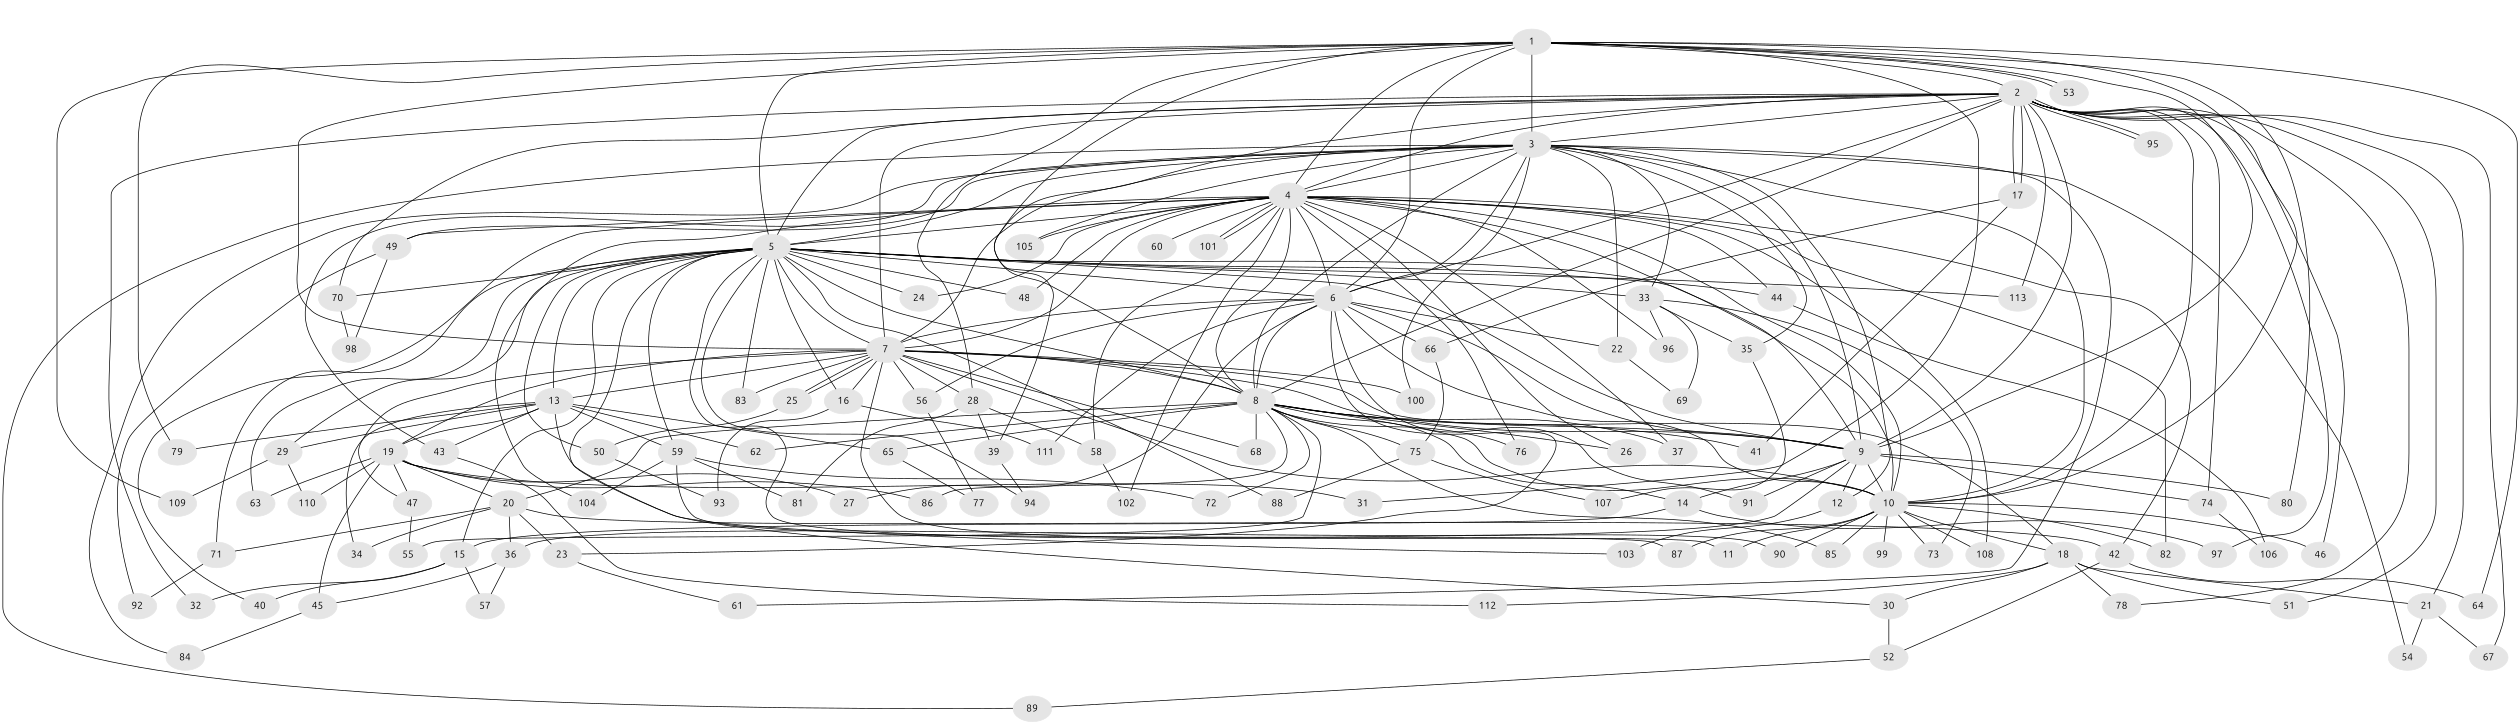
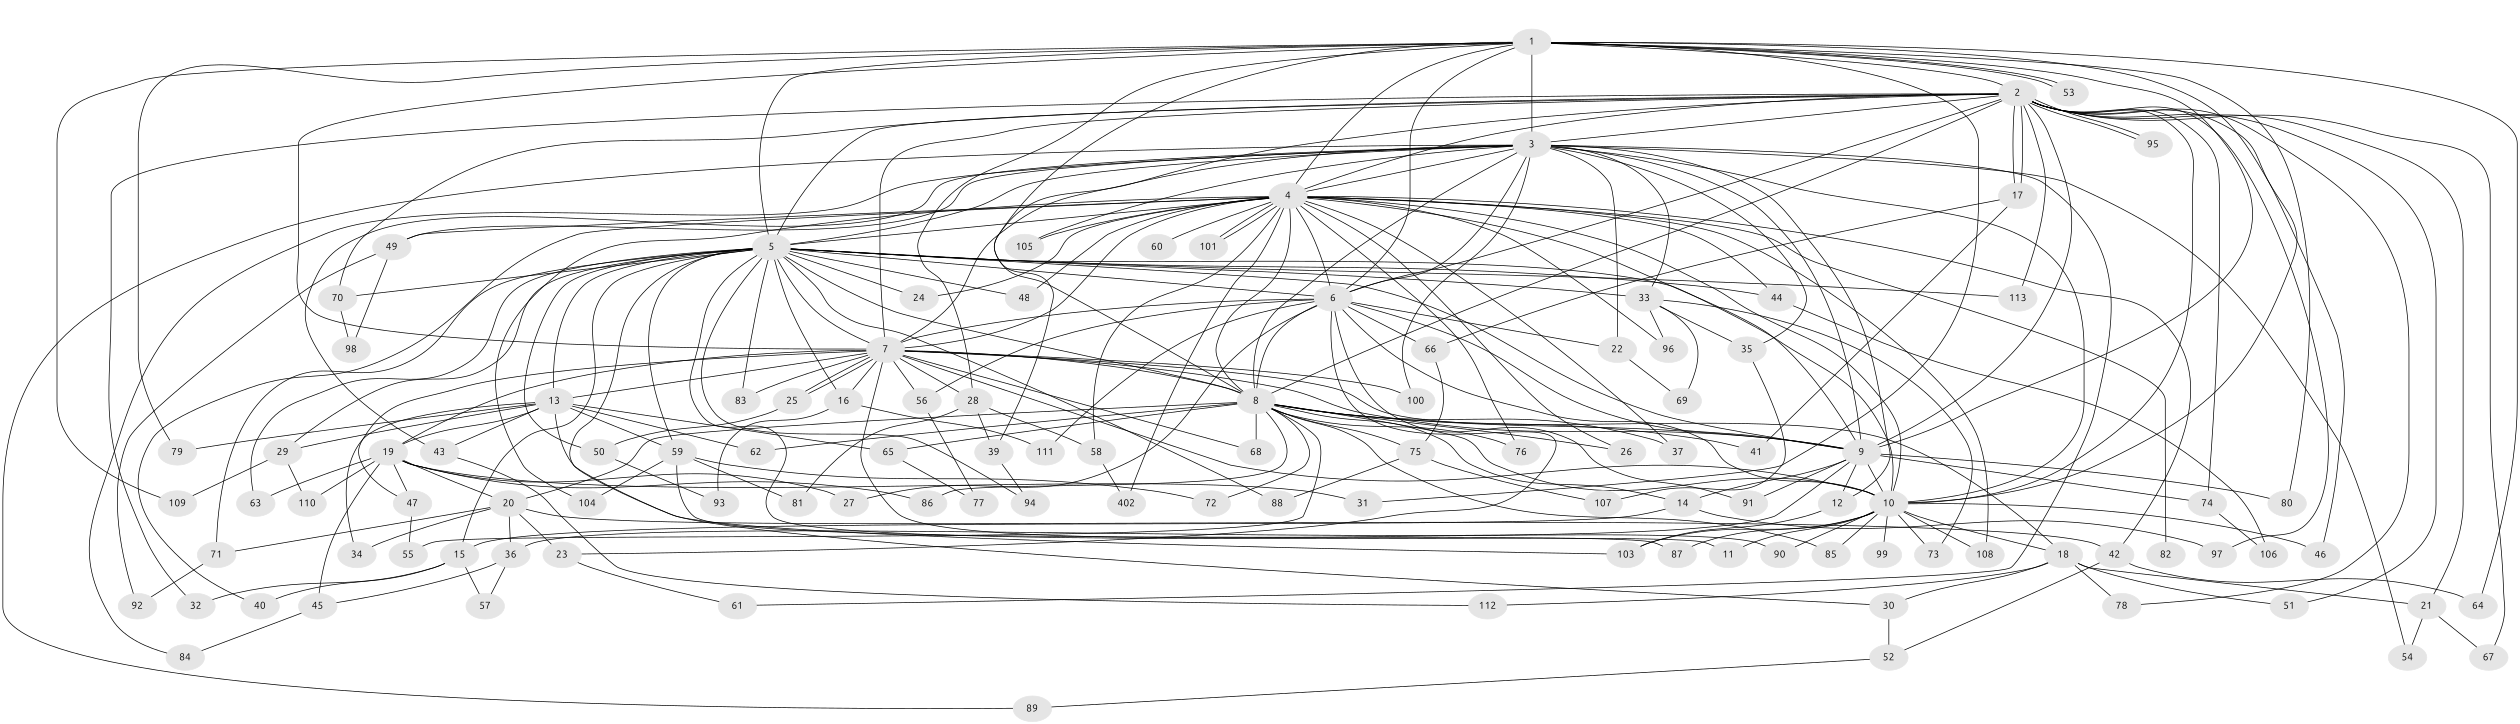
node "102": label "102" -> "402"
edge "10" -- "82": now "10" -- "103"
